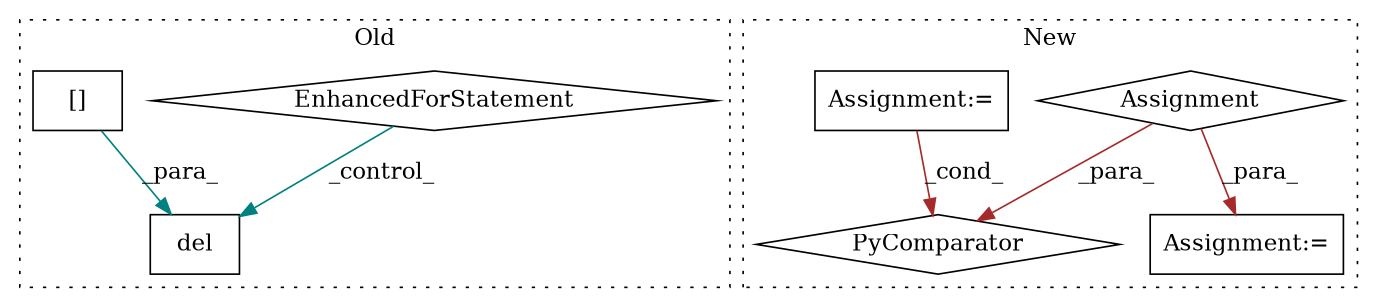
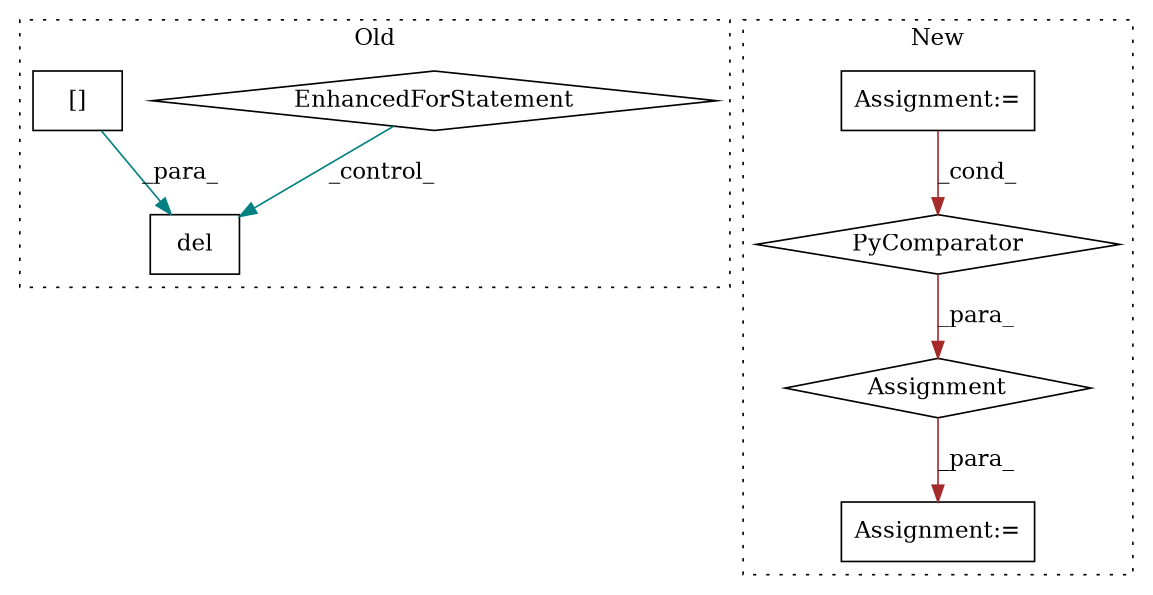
edge "Assignment" -> "PyComparator": reversed
